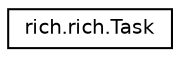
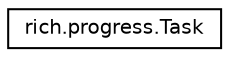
node "rich.rich.Task": label "rich.rich.Task" -> "rich.progress.Task"
